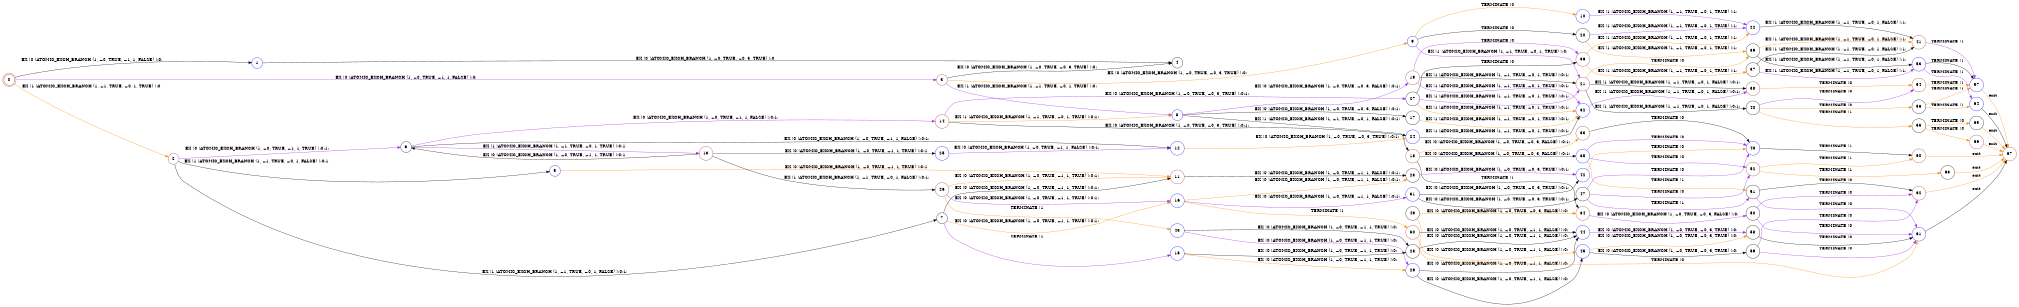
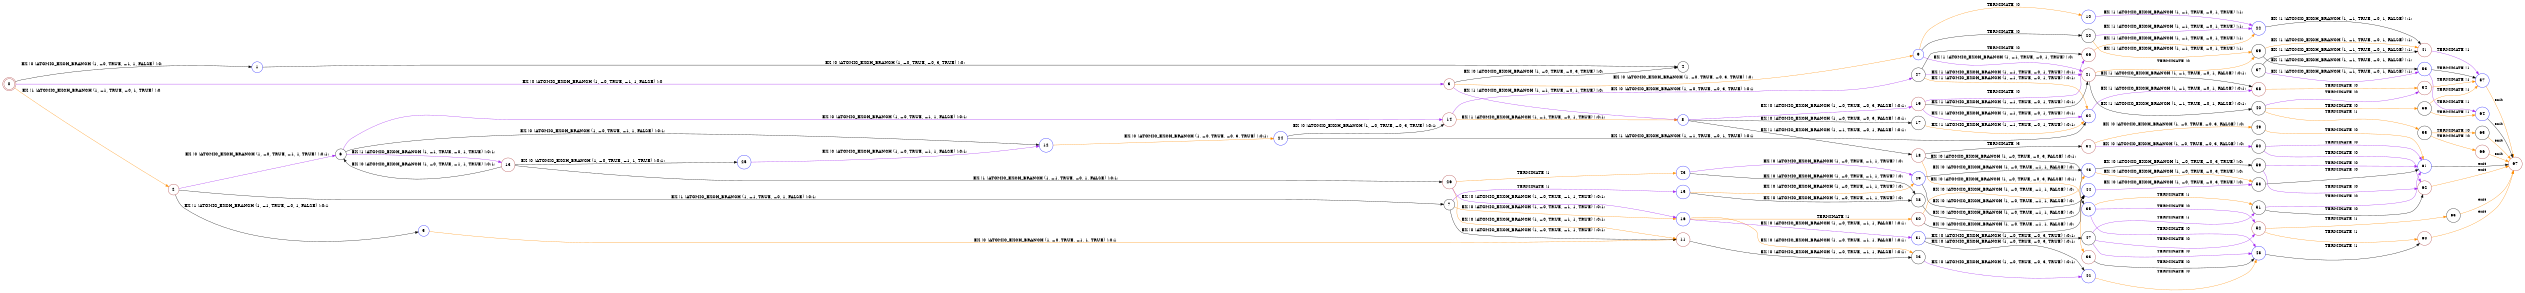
edge "36" -> "37": removed, label "EX !1 !ATOMIC_EXCH_BRANCH (1, +1, TRUE, +0, 1, TRUE) !:1:"
edge "14" -> "24": reversed
edge "18" -> "34": label "TERMINATE !1" -> "TERMINATE !3"
edge "49" -> "34": reversed
